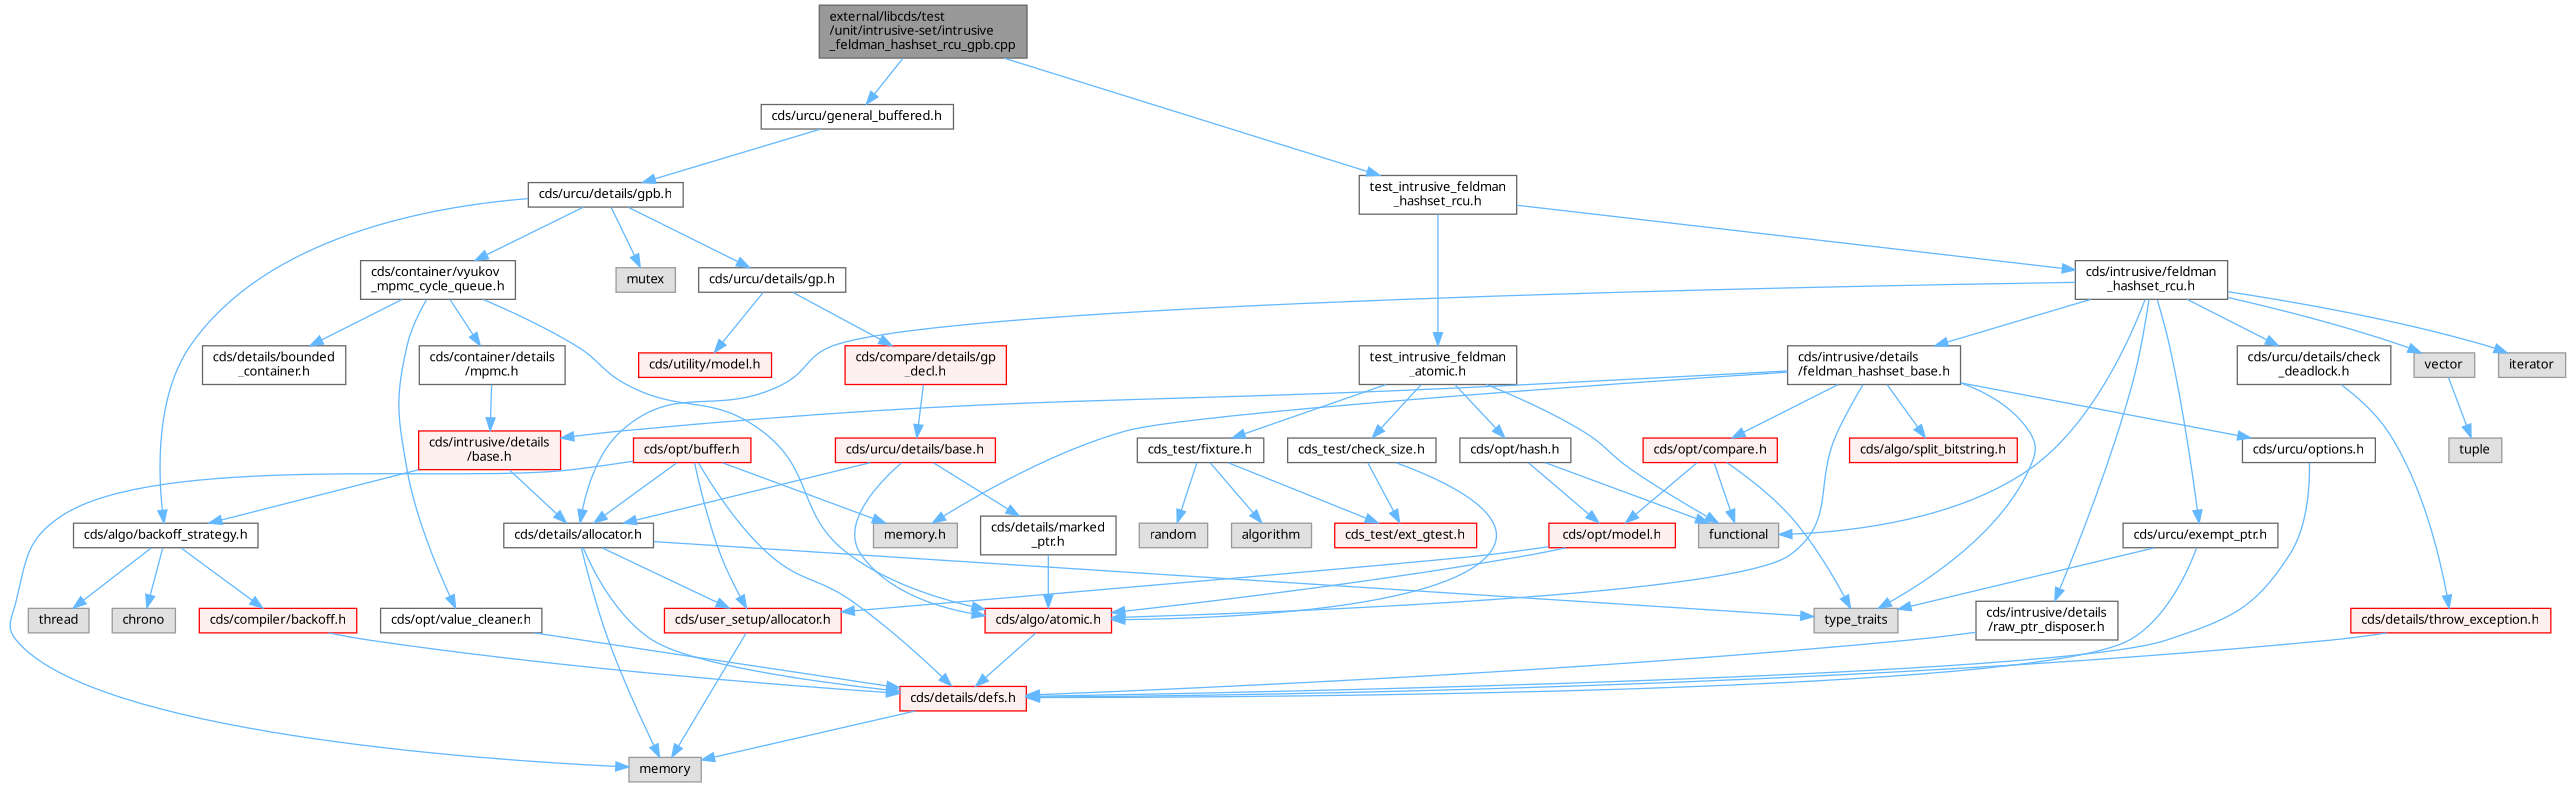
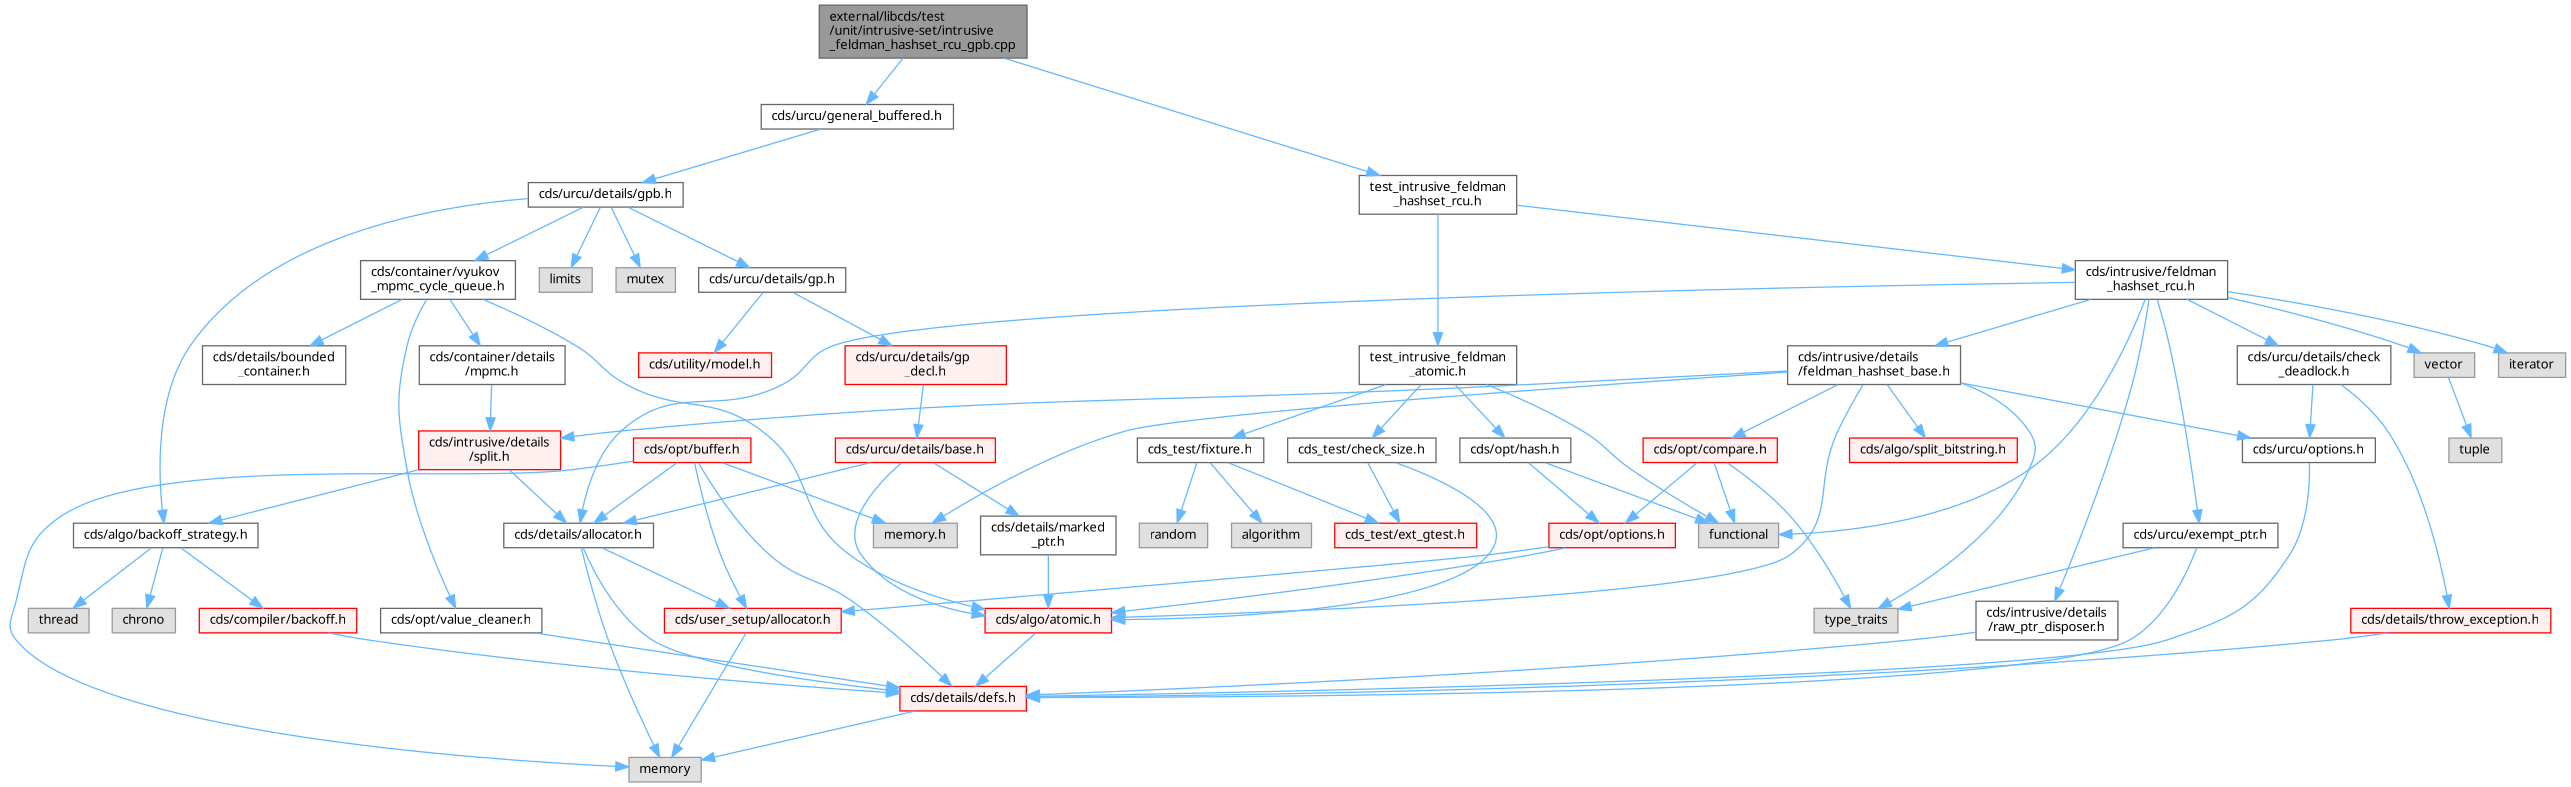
node "limits": added
node "cds/compare/details/gp _decl.h": label "cds/compare/details/gp _decl.h" -> "cds/urcu/details/gp _decl.h"
edge "cds/urcu/details/check _deadlock.h" -> "cds/urcu/options.h": added
node "cds/intrusive/details /base.h": label "cds/intrusive/details /base.h" -> "cds/intrusive/details /split.h"
node "cds/opt/model.h": label "cds/opt/model.h" -> "cds/opt/options.h"
edge "cds/details/allocator.h" -> "type_traits": removed
